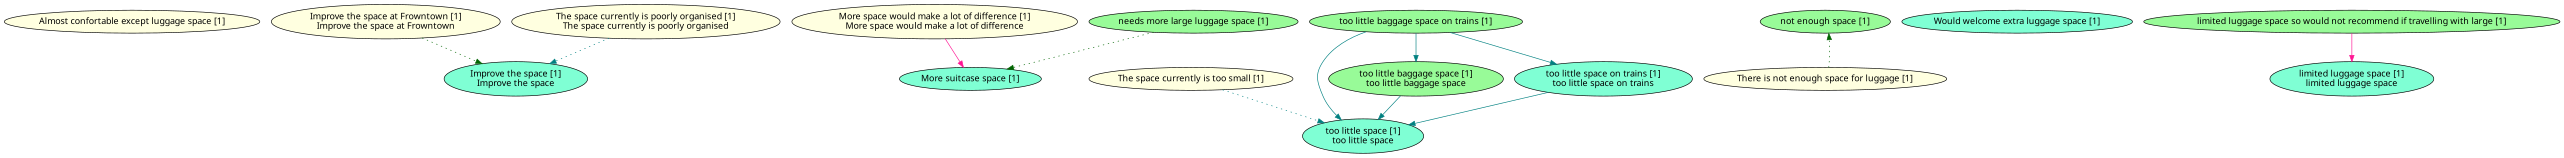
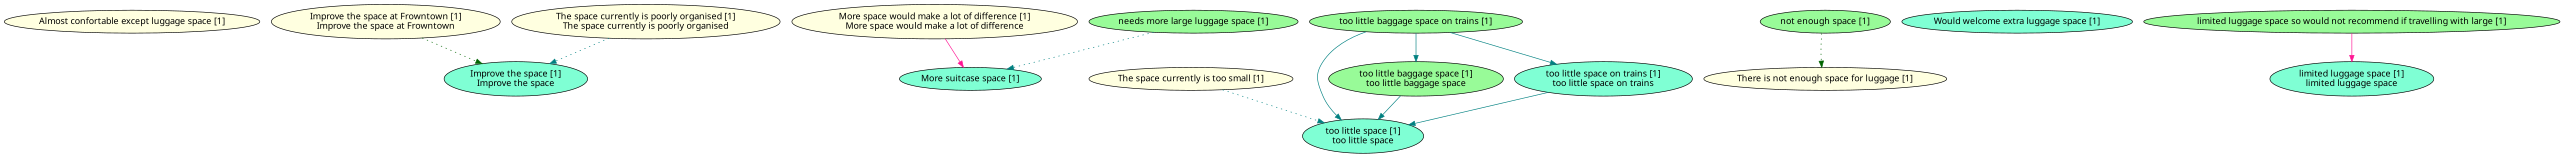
edge "needs more large luggage space [1]" -> "More suitcase space [1]": color darkgreen -> teal
edge "There is not enough space for luggage [1]" -> "not enough space [1]": reversed
